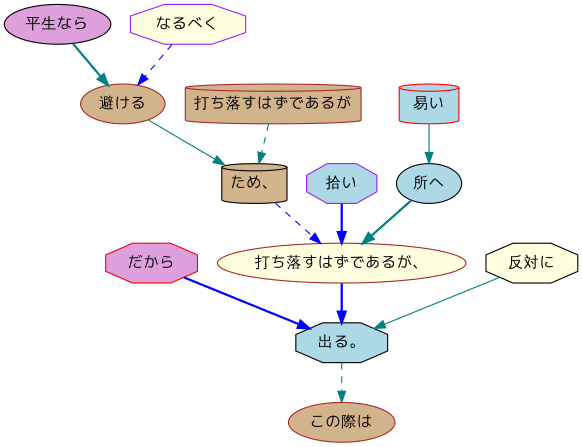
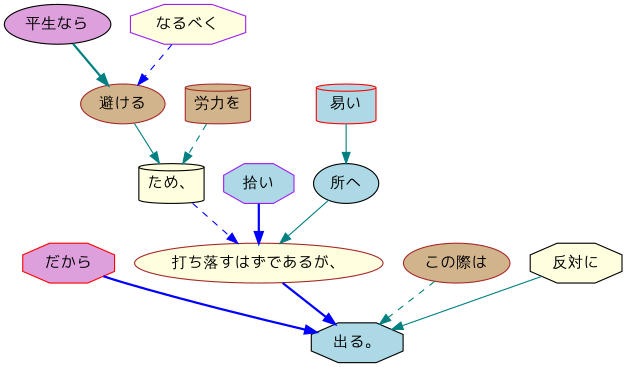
node "打ち落すはずであるが": label "打ち落すはずであるが" -> "労力を"
node "ため、": fillcolor tan -> lightyellow
edge "所へ" -> "打ち落すはずであるが、": style bold -> solid
edge "出る。" -> "この際は": reversed
